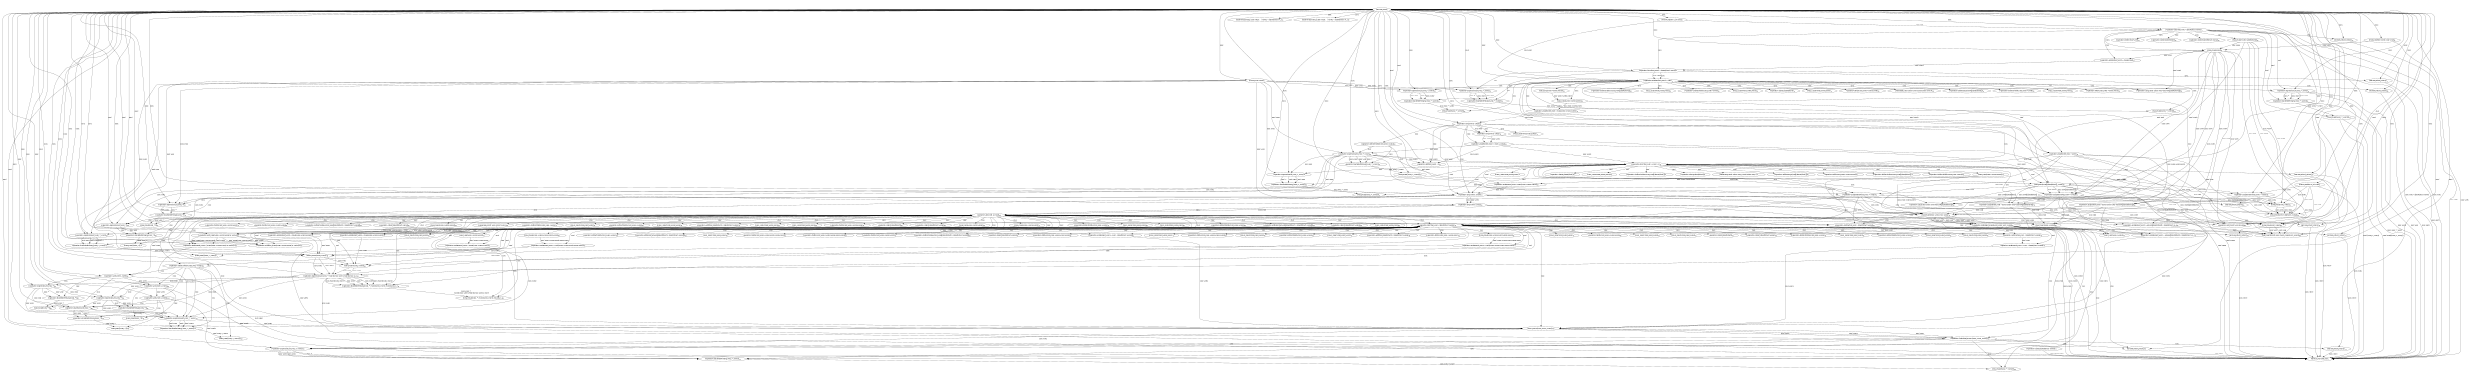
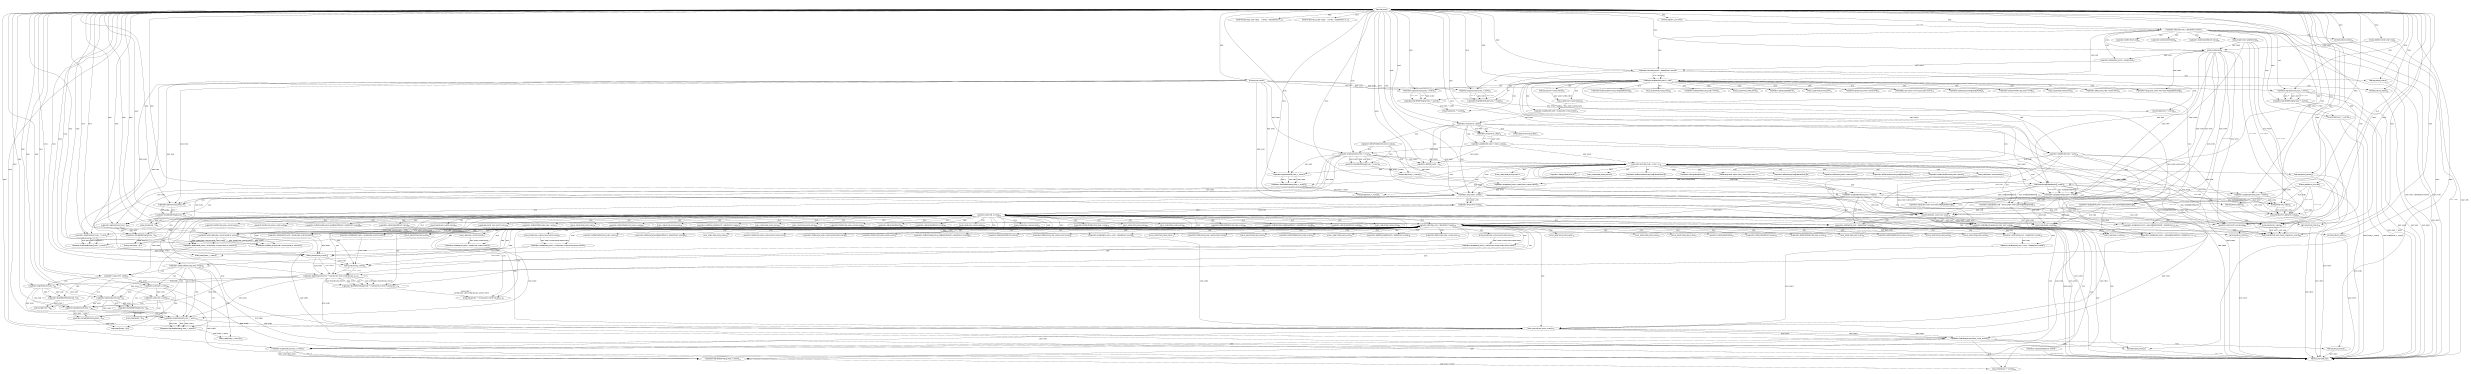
edge "(PARAM,register u_int VAR5)" -> "(<operator>.greaterThan,VAR14 > VAR5)": now "(<operator>.lessThan,VAR5 < sizeof(struct VAR16))" -> "(<operator>.greaterThan,VAR14 > VAR5)"
node "(<operator>.fieldAccess,VAR8->VAR30.VAR34)": removed
